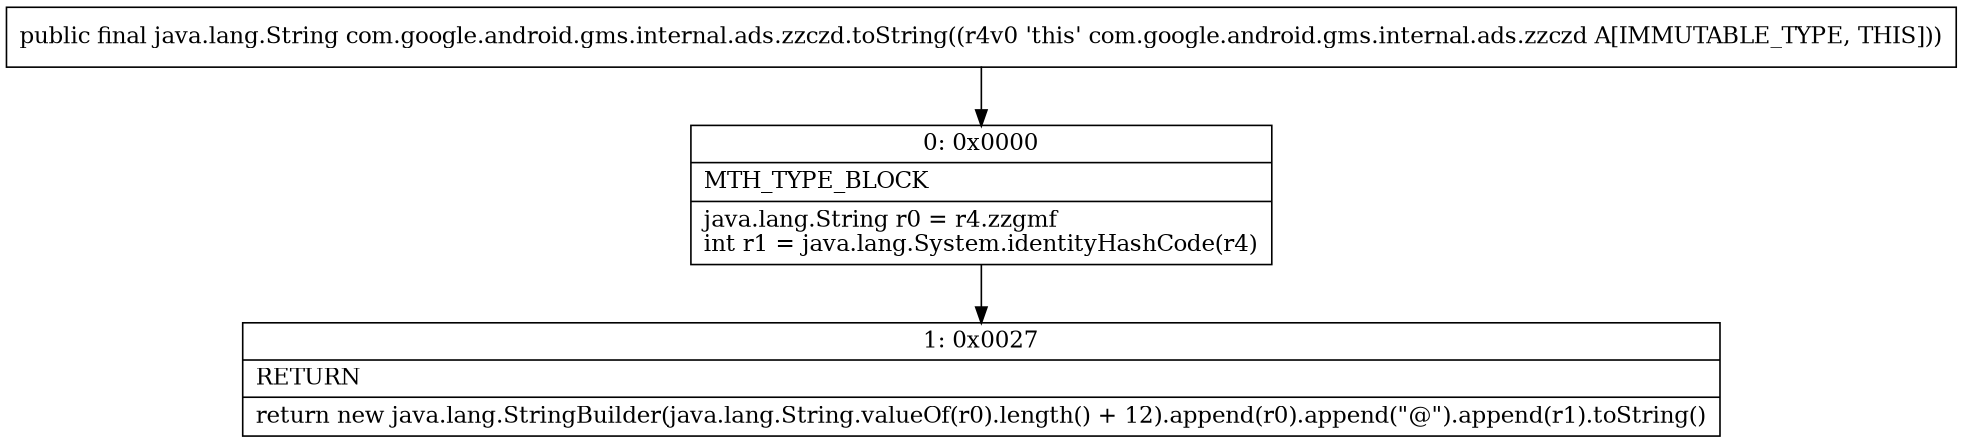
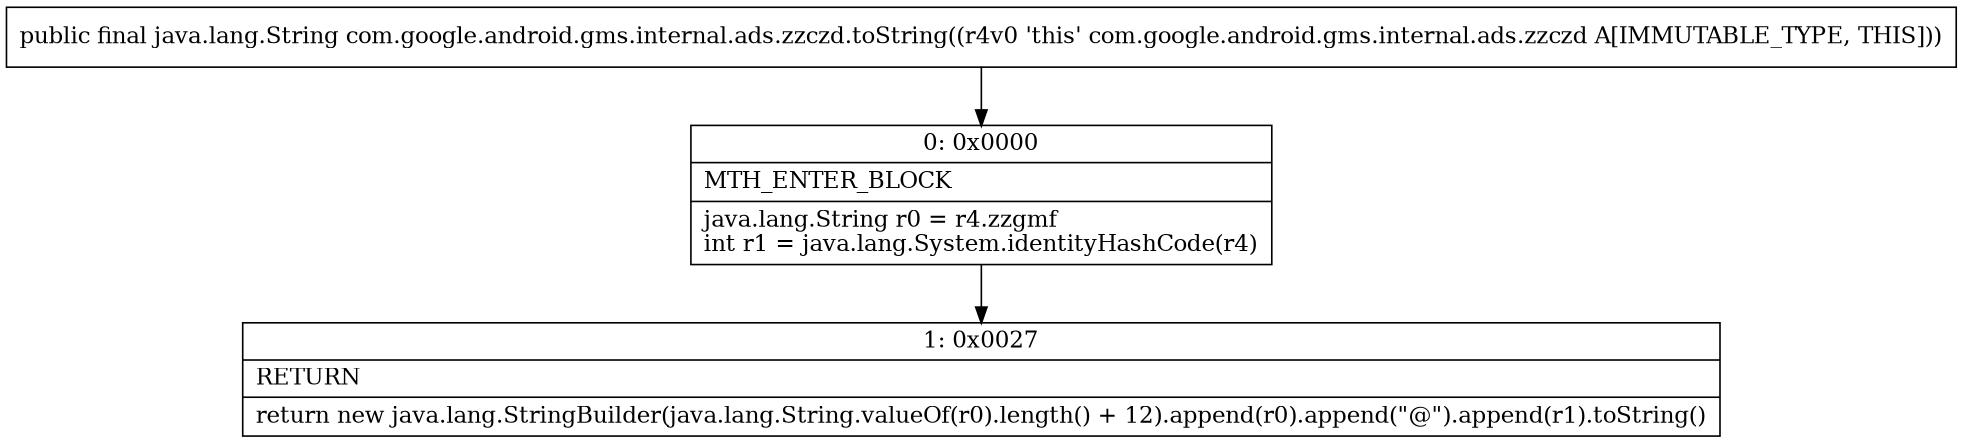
node "0: 0x0000": text "MTH_TYPE_BLOCK" -> "MTH_ENTER_BLOCK"
